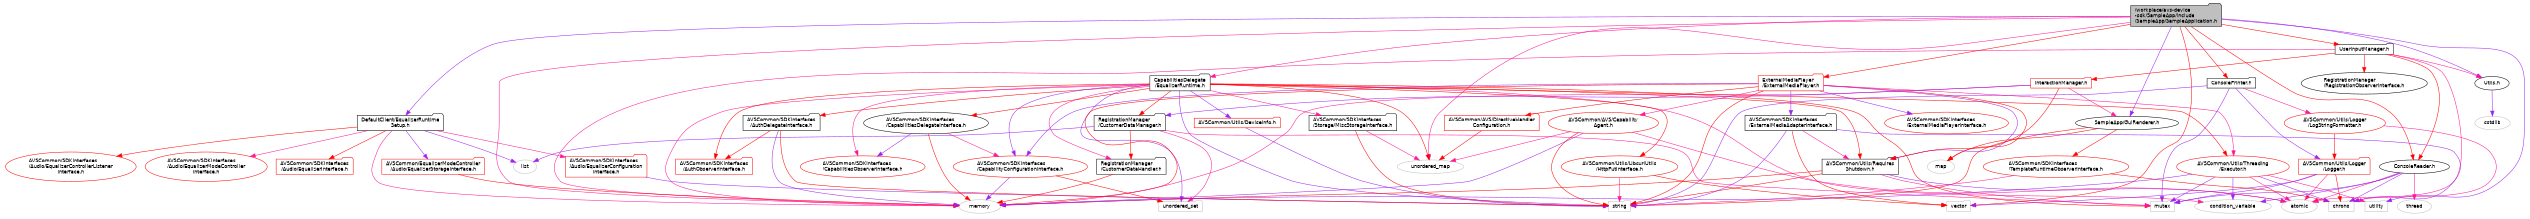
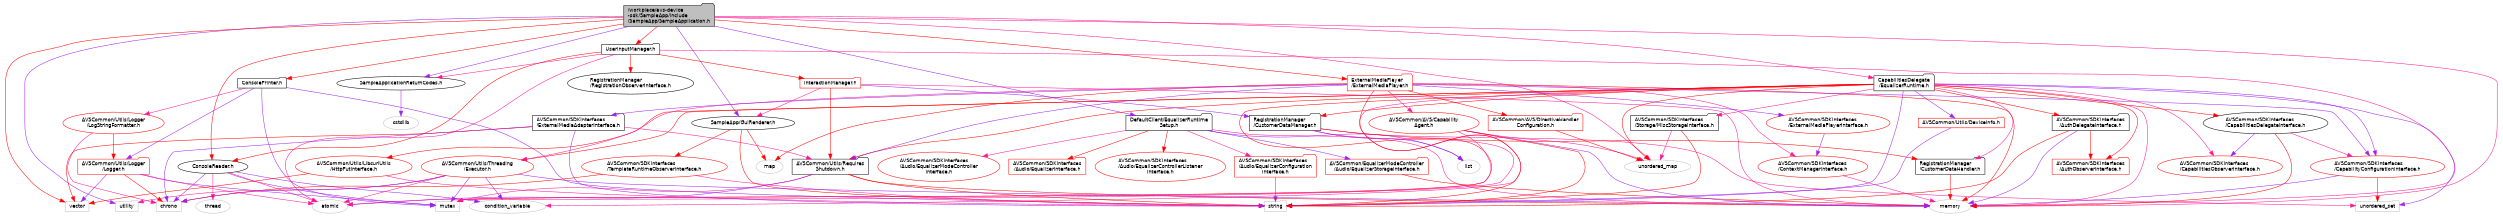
node "Utils.h": label "Utils.h" -> "SampleApplicationReturnCodes.h"
node "AVSCommon/SDKInterfaces /ContextManagerInterface.h": added
